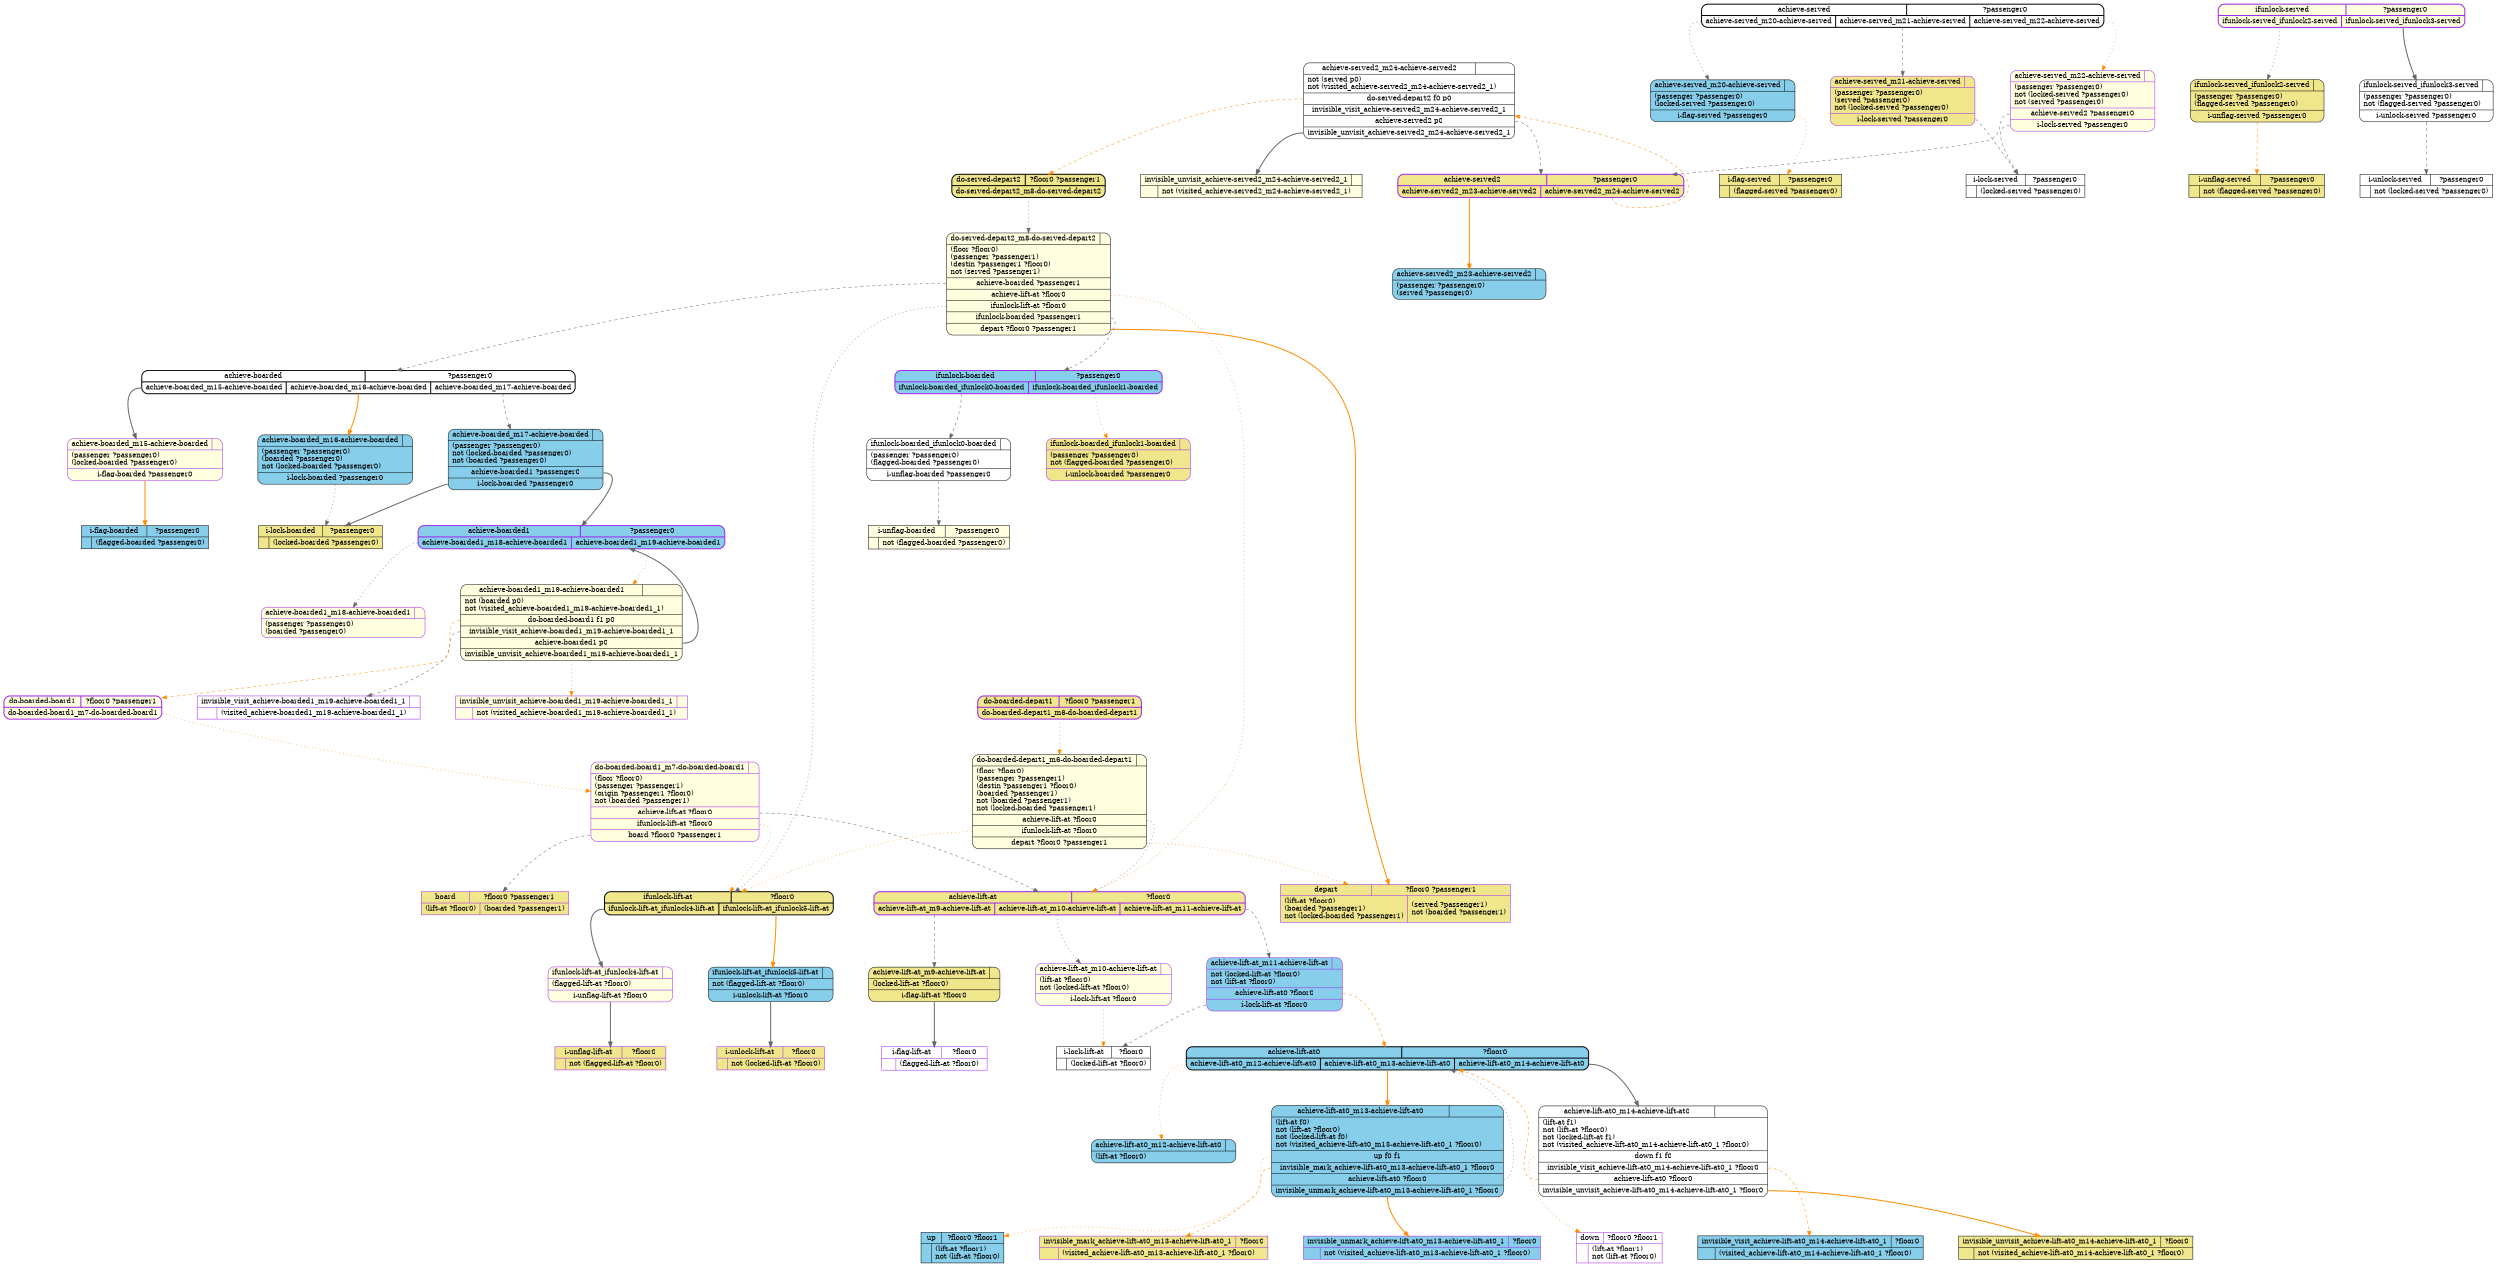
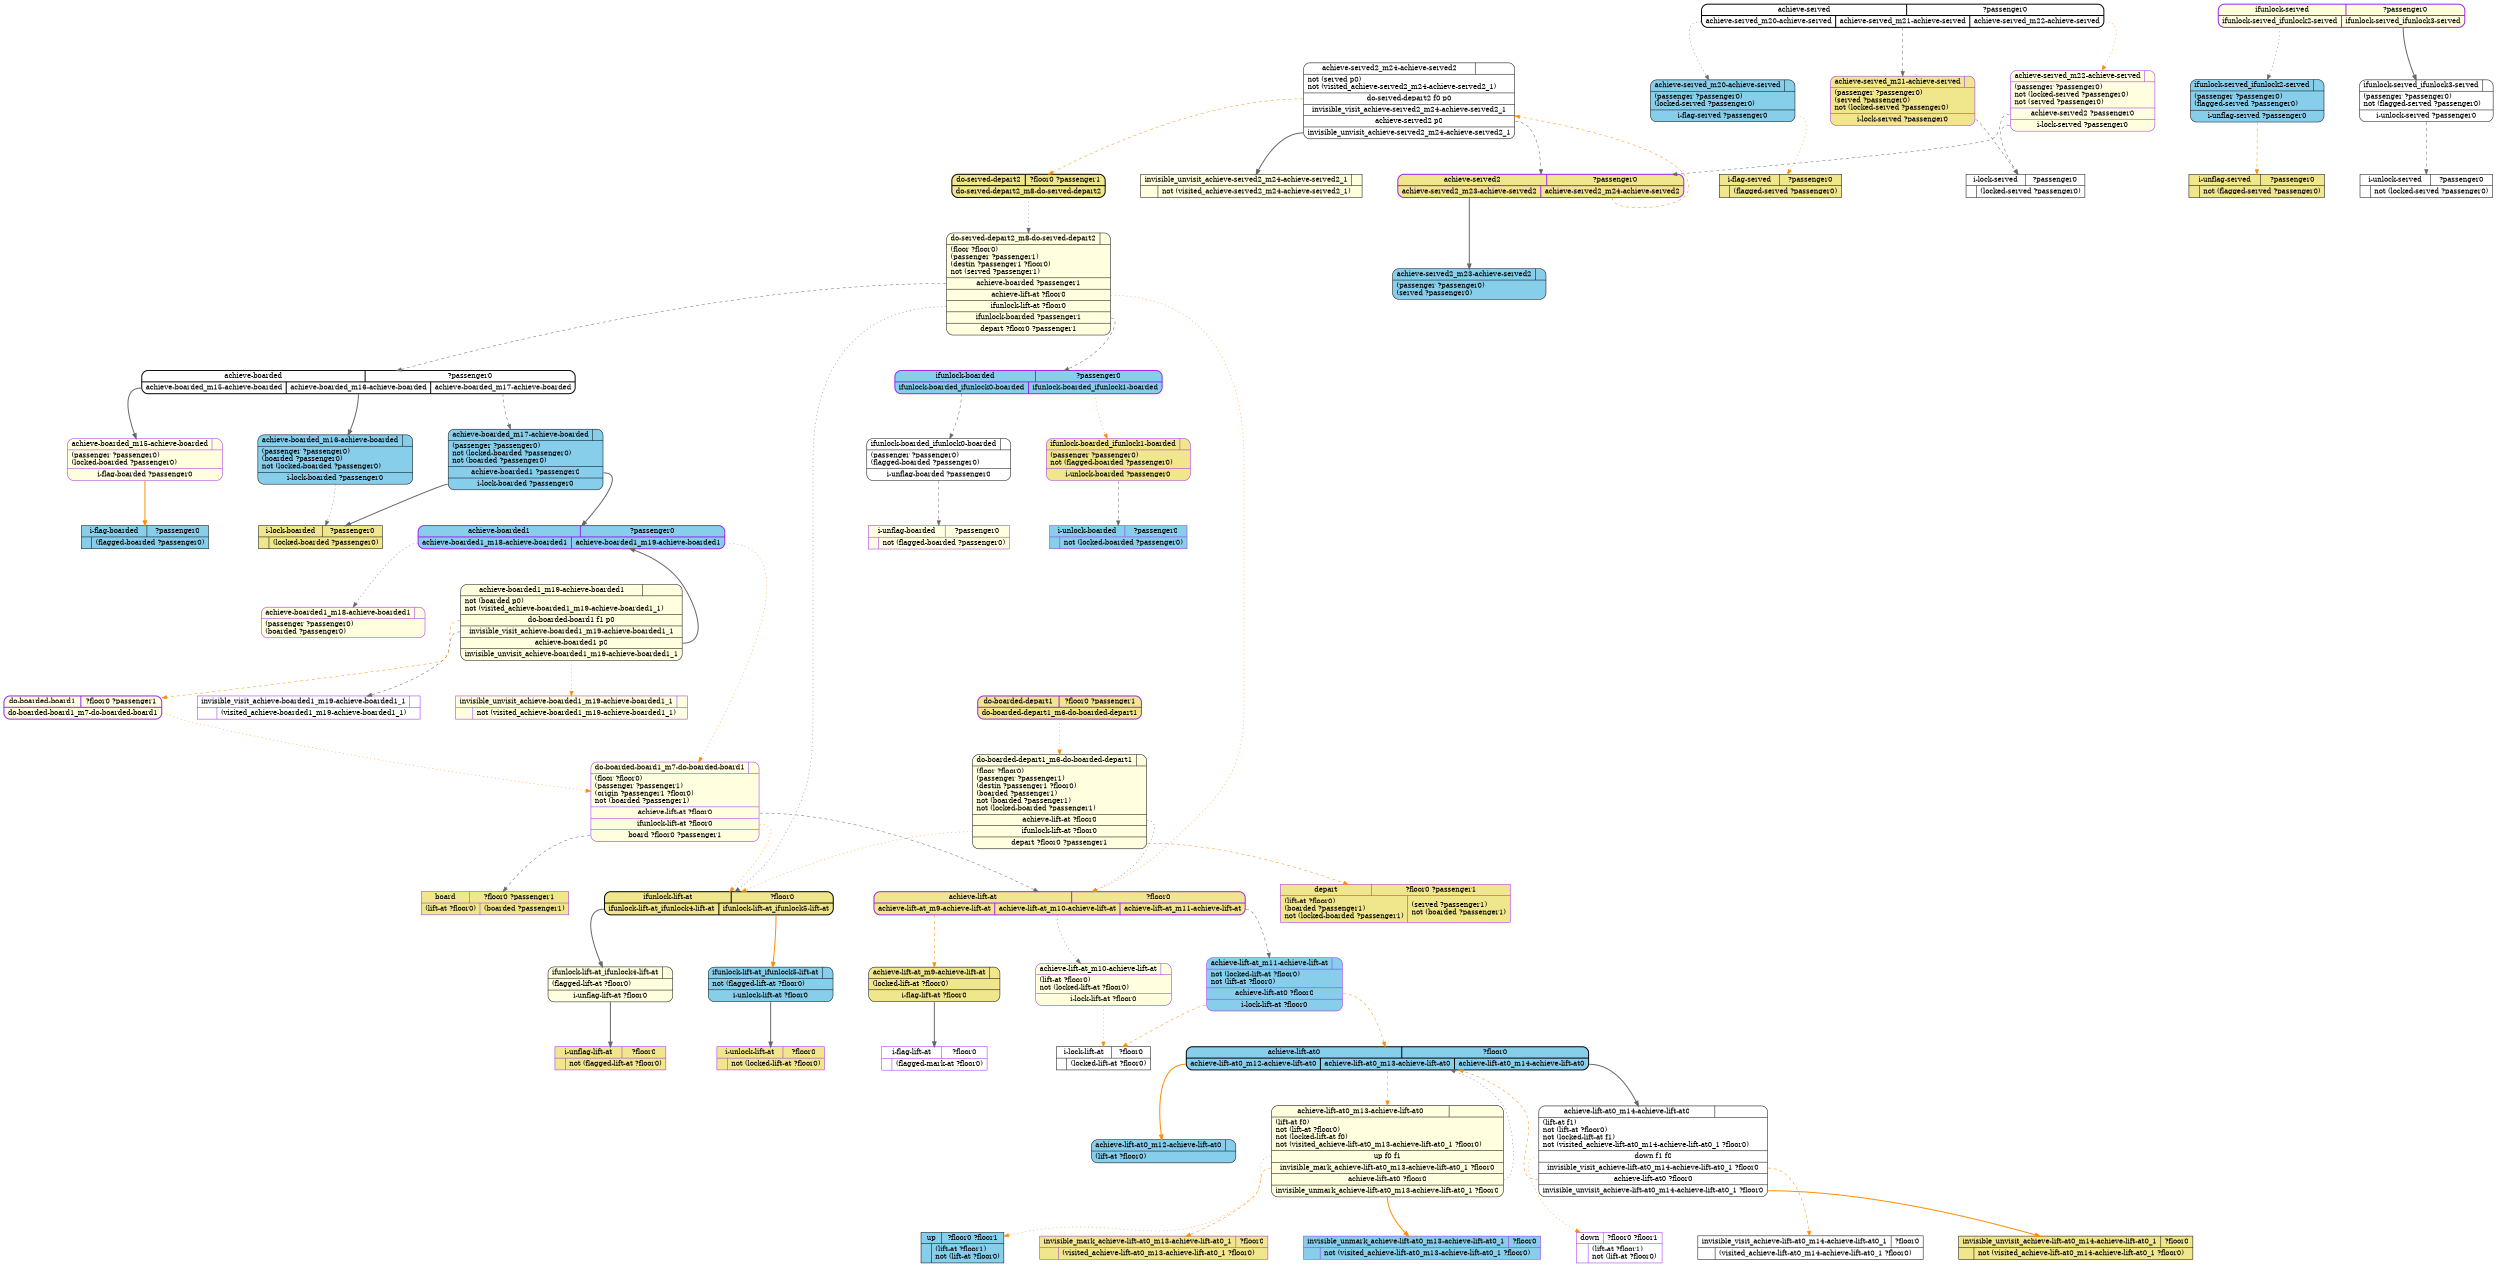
node "ifunlock-served_ifunlock2-served": fillcolor khaki -> skyblue
edge "achieve-served2" -> "achieve-served2_m23-achieve-served2": color darkorange -> gray40
edge "achieve-boarded" -> "achieve-boarded_m16-achieve-boarded": color darkorange -> gray40
edge "do-served-depart2_m8-do-served-depart2" -> "depart": removed
node "i-unflag-boarded": color black -> purple
node "i-unlock-boarded": added
edge "achieve-boarded1" -> "achieve-boarded1_m19-achieve-boarded1": now "achieve-boarded1" -> "do-boarded-board1_m7-do-boarded-board1"
edge "do-boarded-depart1_m6-do-boarded-depart1" -> "depart": style dotted -> dashed
edge "achieve-lift-at" -> "achieve-lift-at_m9-achieve-lift-at": color gray40 -> darkorange
node "ifunlock-lift-at_ifunlock4-lift-at": color purple -> black
edge "achieve-lift-at_m11-achieve-lift-at" -> "i-lock-lift-at": color gray40 -> darkorange
node "i-flag-lift-at": text "(flagged-lift-at ?floor0)" -> "(flagged-mark-at ?floor0)"
edge "achieve-lift-at0" -> "achieve-lift-at0_m13-achieve-lift-at0": style bold -> dashed
edge "achieve-lift-at0" -> "achieve-lift-at0_m12-achieve-lift-at0": style dotted -> bold
node "achieve-lift-at0_m13-achieve-lift-at0": fillcolor skyblue -> lightyellow
node "invisible_visit_achieve-lift-at0_m14-achieve-lift-at0_1": fillcolor skyblue -> white
